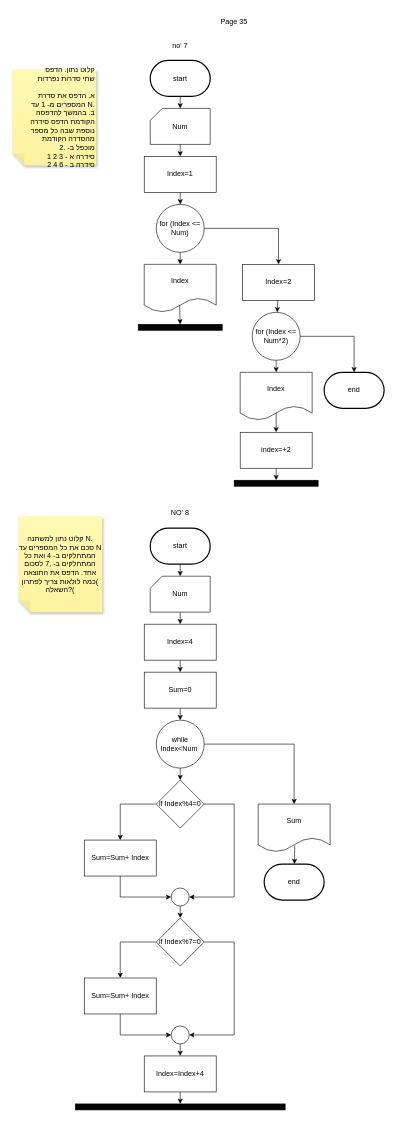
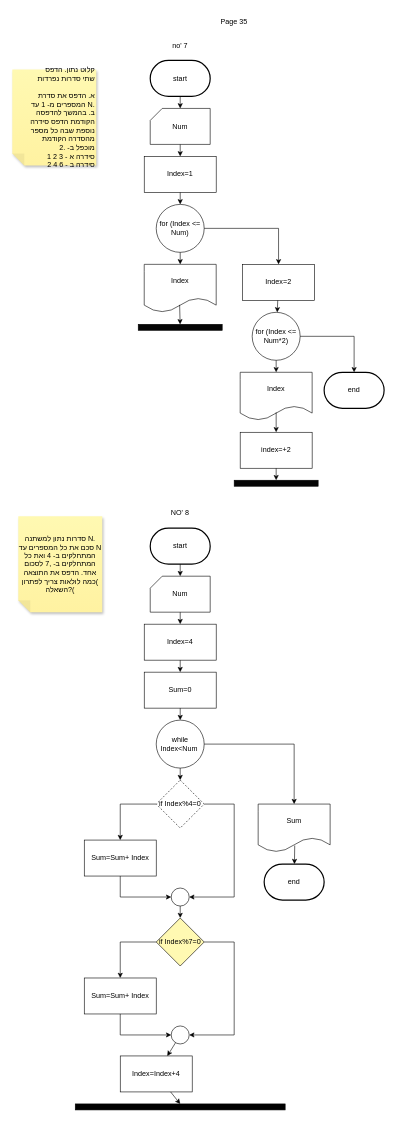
node "קלוט נתון למשתנה N. סכם את כל המספרים עד N המתחלקים ב- 4 ואת כל המתחלקים ב- ,7 לסכום אחד. הדפס את התוצאה )כמה לולאות צריך לפתרון השאלה?(": label "קלוט נתון למשתנה N. סכם את כל המספרים עד N המתחלקים ב- 4 ואת כל המתחלקים ב- ,7 לסכום אחד. הדפס את התוצאה )כמה לולאות צריך לפתרון השאלה?(" -> "סדרות נתון למשתנה N. סכם את כל המספרים עד N המתחלקים ב- 4 ואת כל המתחלקים ב- ,7 לסכום אחד. הדפס את התוצאה )כמה לולאות צריך לפתרון השאלה?("
node "if Index%4=0": style solid -> dashed
node "if Index%7=0": fillcolor #ffffff -> #fff9b2
node "Index=Index+4": moved (180, 1074) -> (156, 1074)
